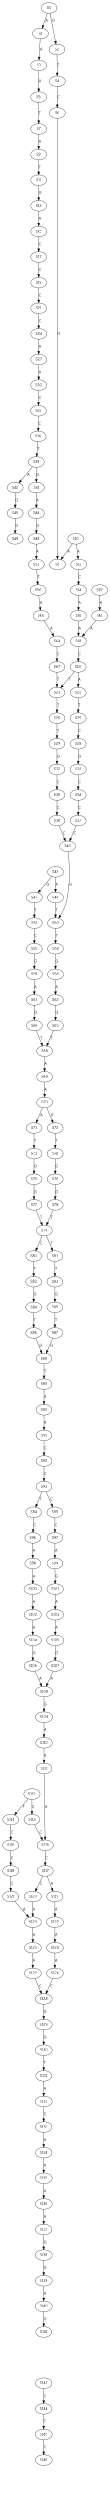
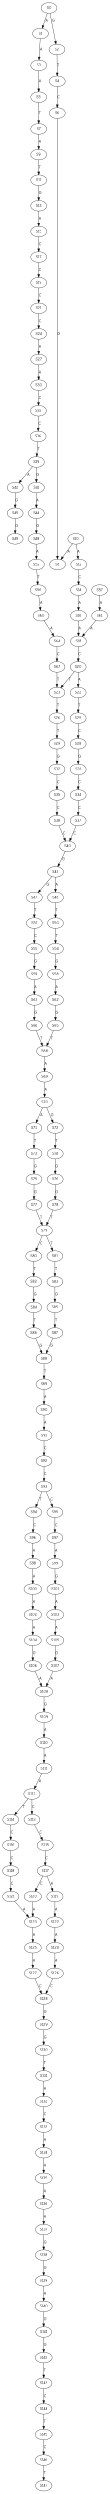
edge "S40" -> "S50": now "S40" -> "S43"
edge "S111" -> "S115": now "S111" -> "S112"
node "S142": added
node "S147": added
